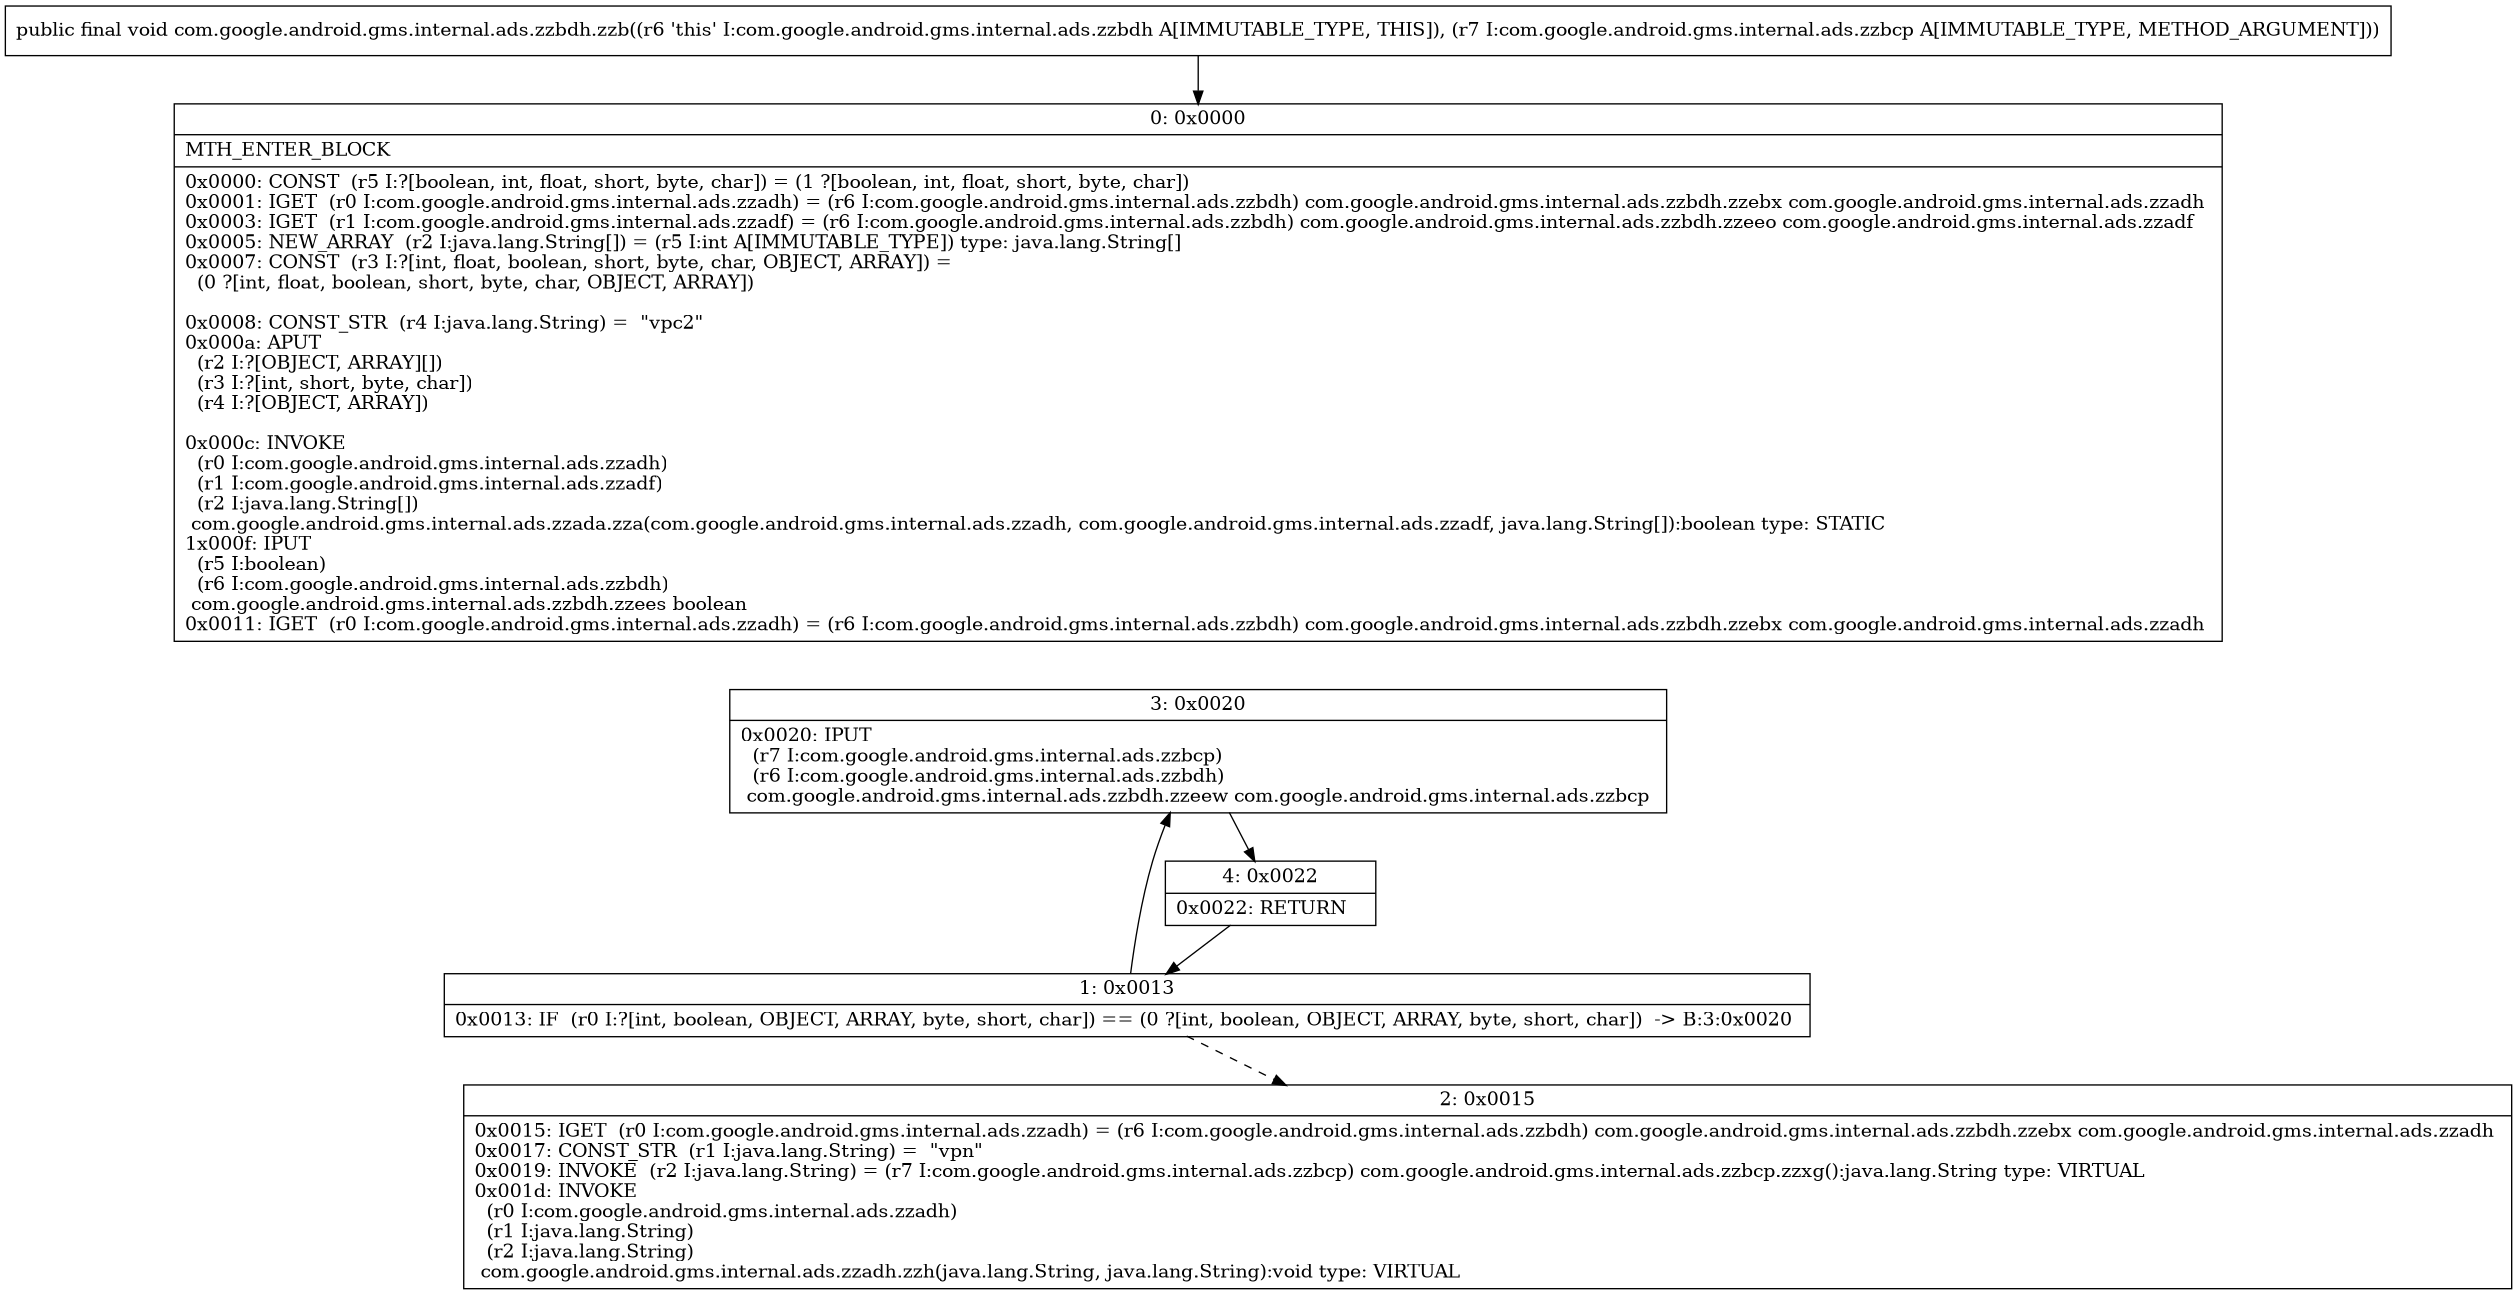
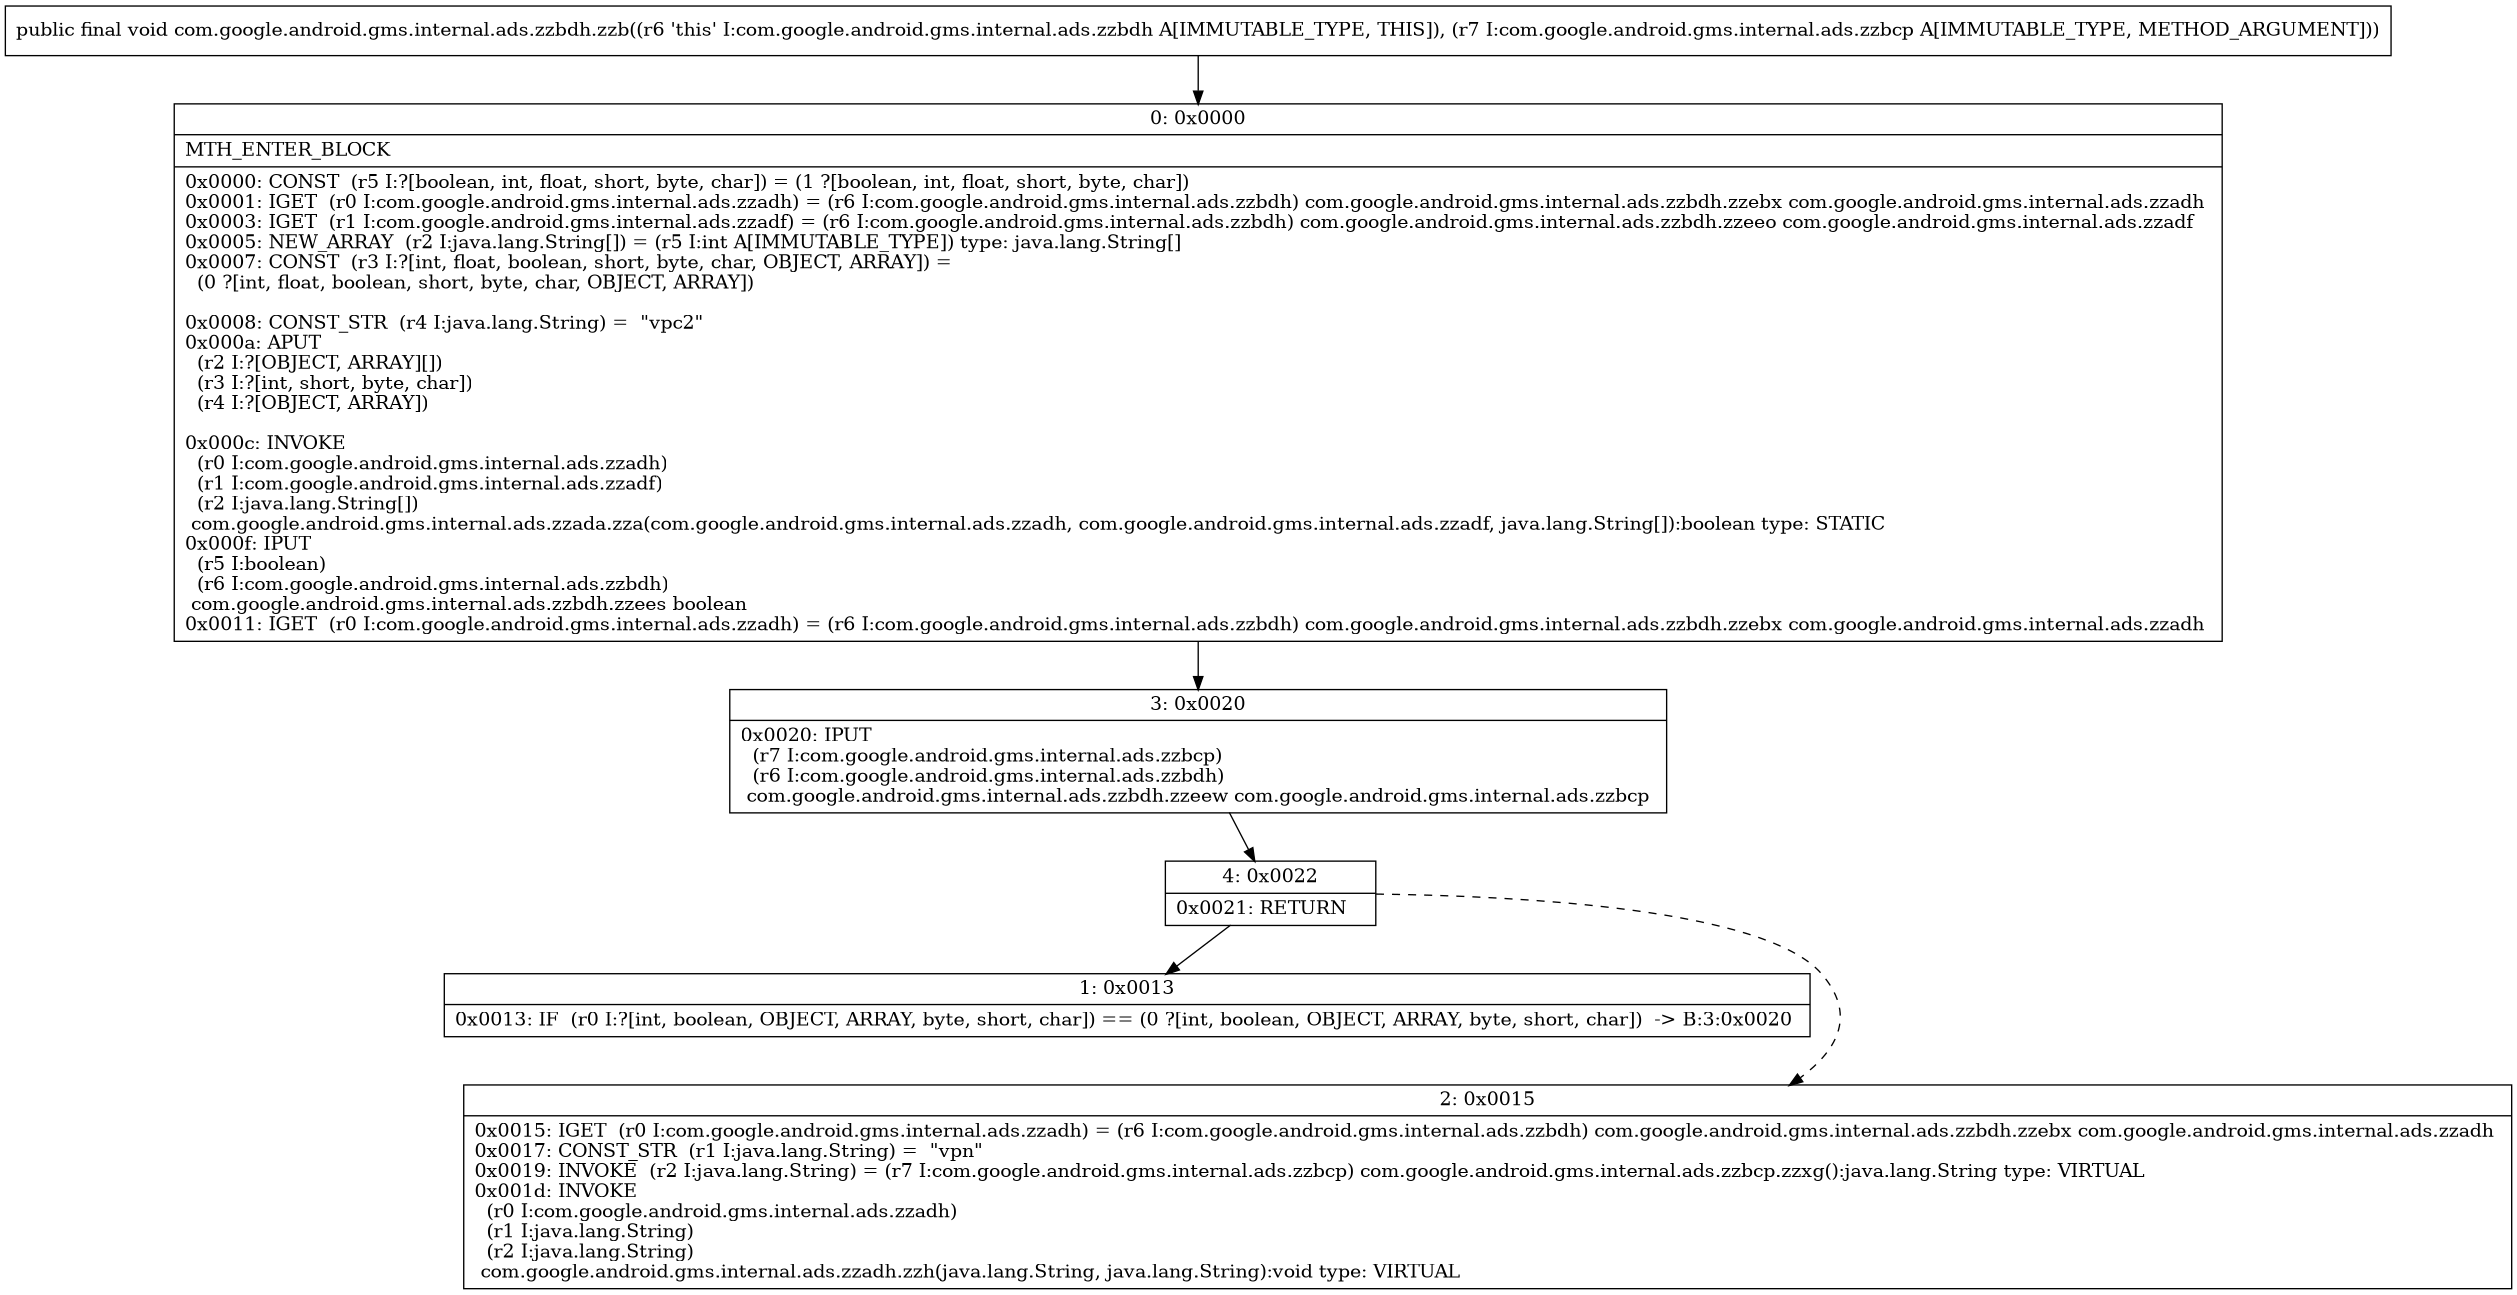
node "0: 0x0000": text "1x000f: IPUT" -> "0x000f: IPUT"
edge "1: 0x0013" -> "3: 0x0020": now "0: 0x0000" -> "3: 0x0020"
node "4: 0x0022": text "0x0022: RETURN" -> "0x0021: RETURN"
edge "1: 0x0013" -> "2: 0x0015": now "4: 0x0022" -> "2: 0x0015"
